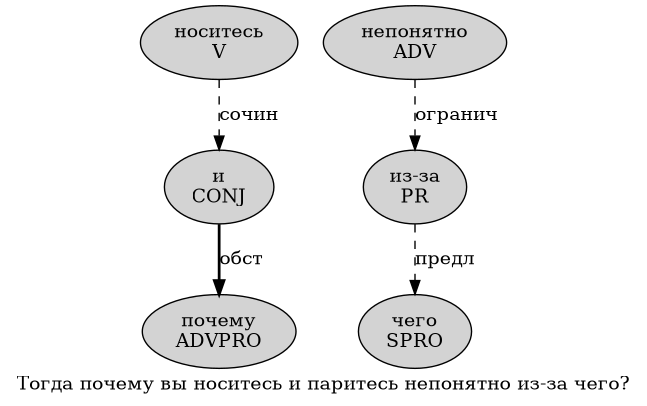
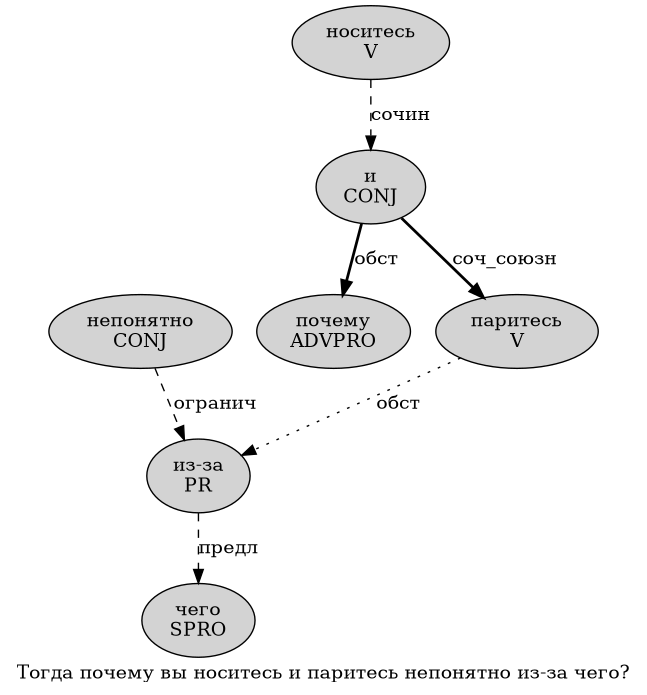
node "непонятно ADV": label "непонятно ADV" -> "непонятно CONJ"
node "паритесь V": added
